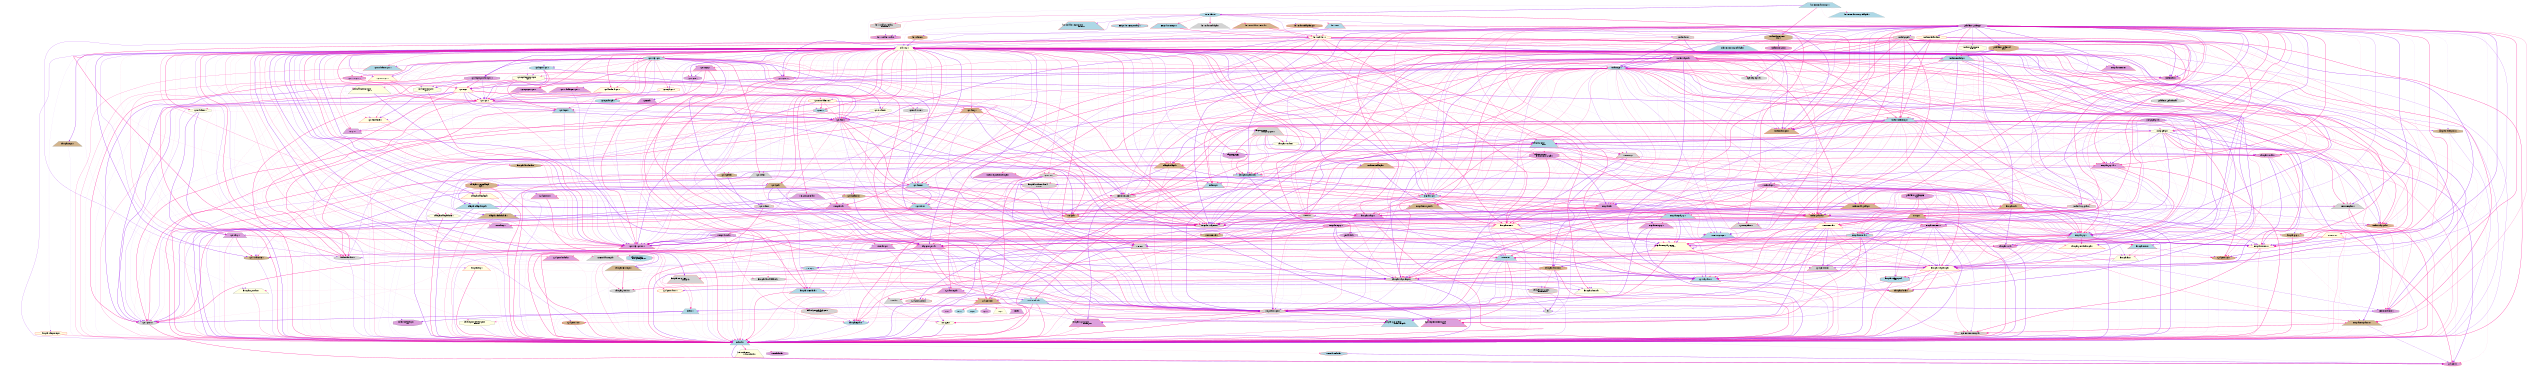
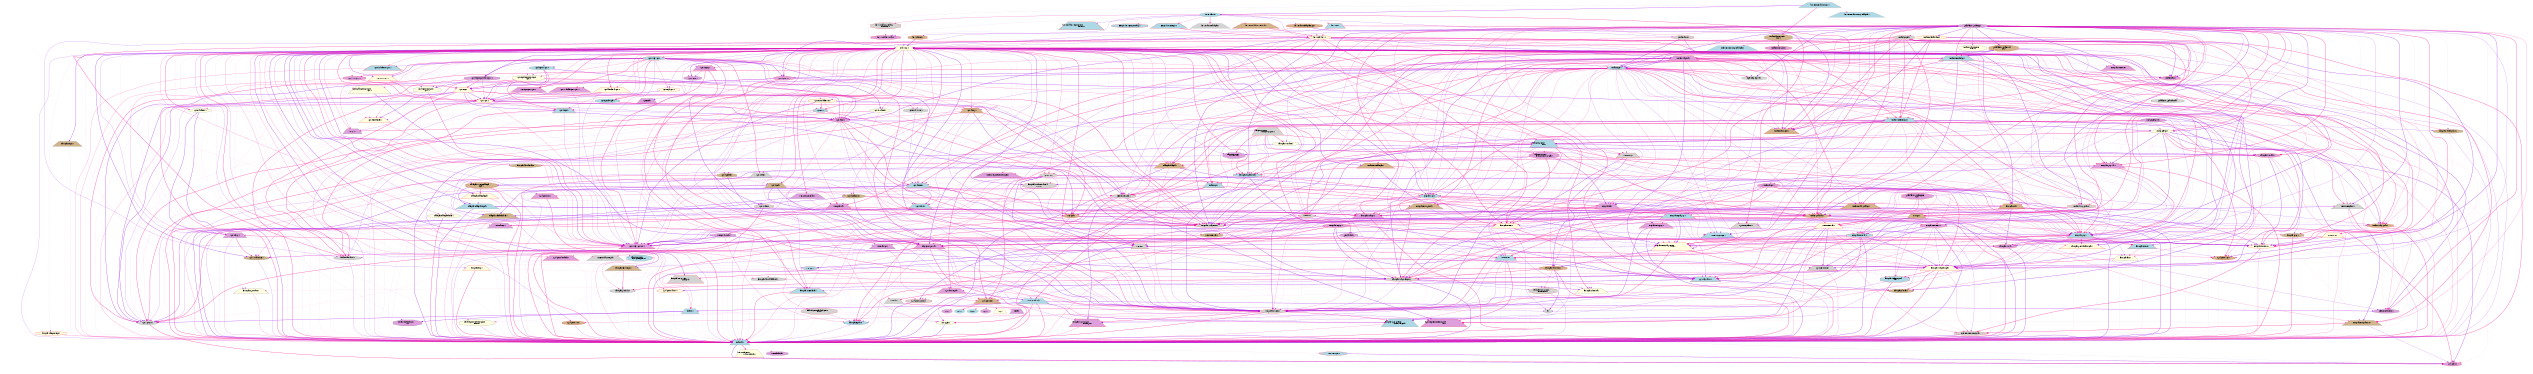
edge "Internationalization /Text.h" -> "Templates/UnrealTypeTraits.h": style dotted -> bold
node "GenericPlatform/GenericPlatform IsPointer.h": label "GenericPlatform/GenericPlatform IsPointer.h" -> "GenericPlatform/GenericPlatform String.h"
node "Misc/CoreMiscDefines.h": label "Misc/CoreMiscDefines.h" -> "Misc/MirrorMatrix.h"
